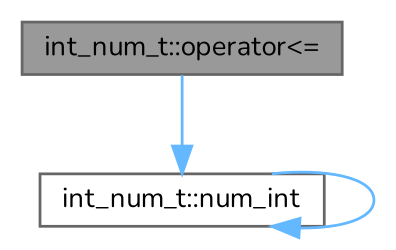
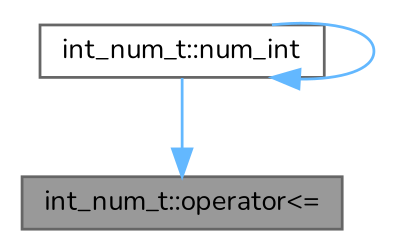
edge "int_num_t::operator<=" -> "int_num_t::num_int": reversed
